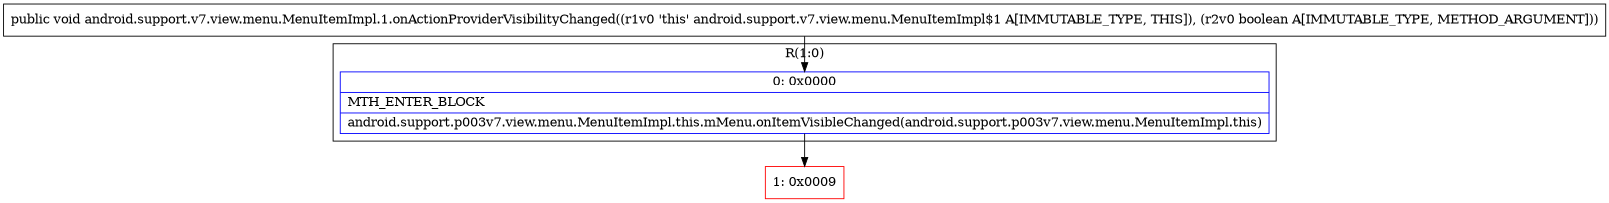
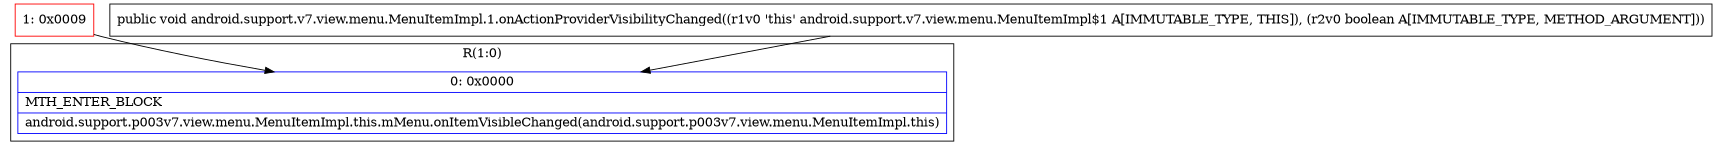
edge "0: 0x0000" -> "1: 0x0009": reversed
